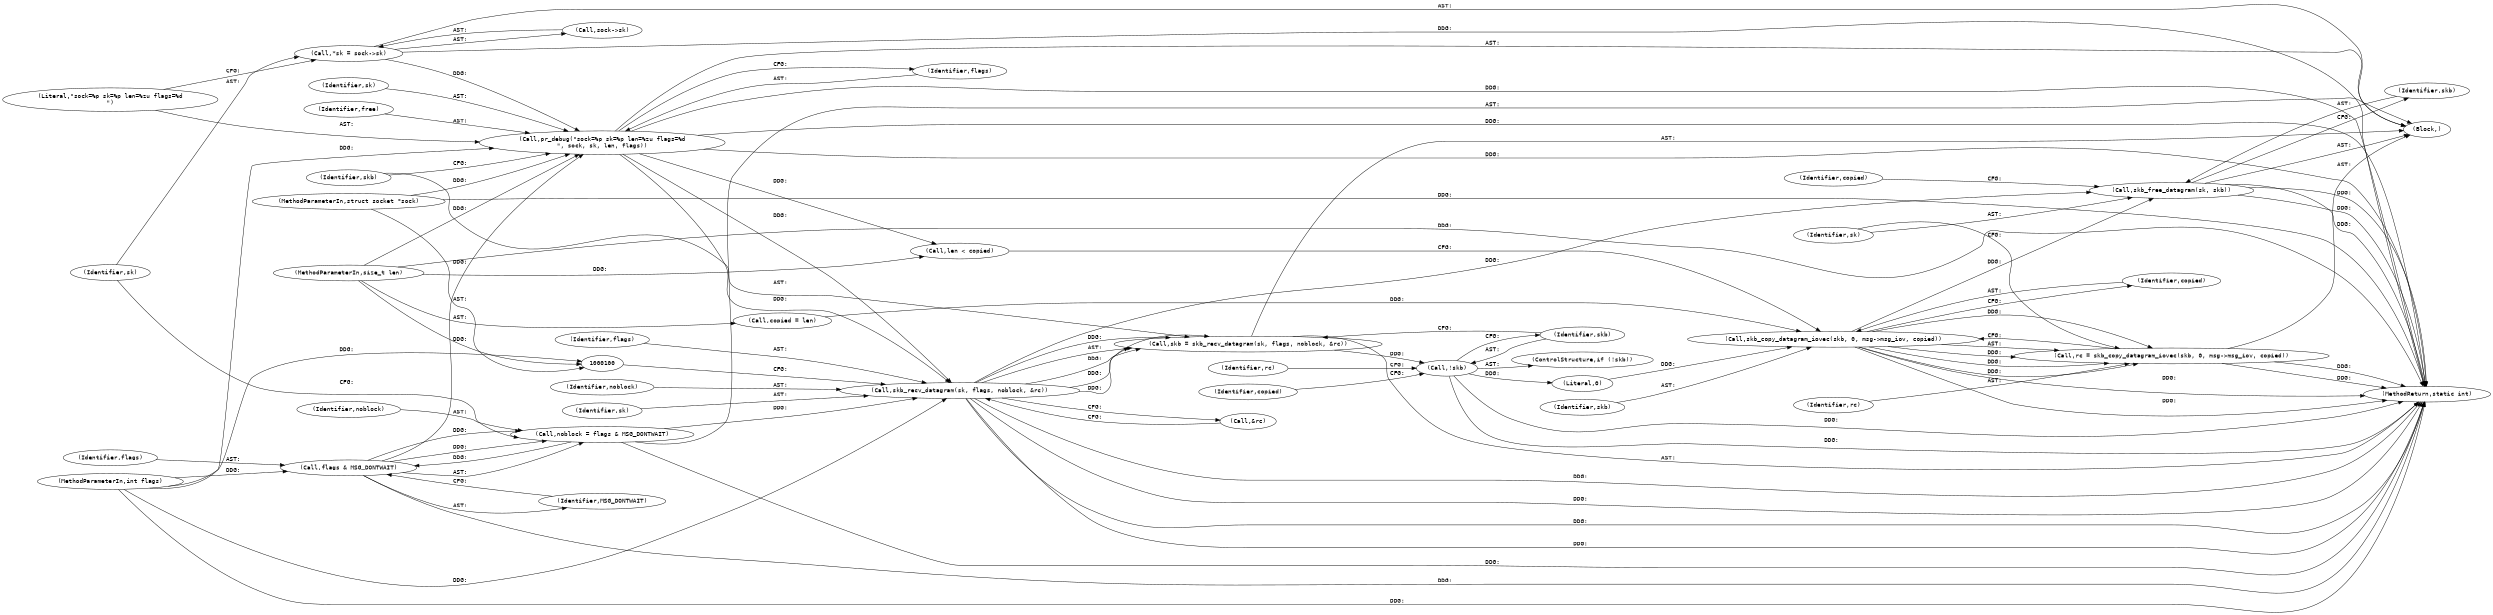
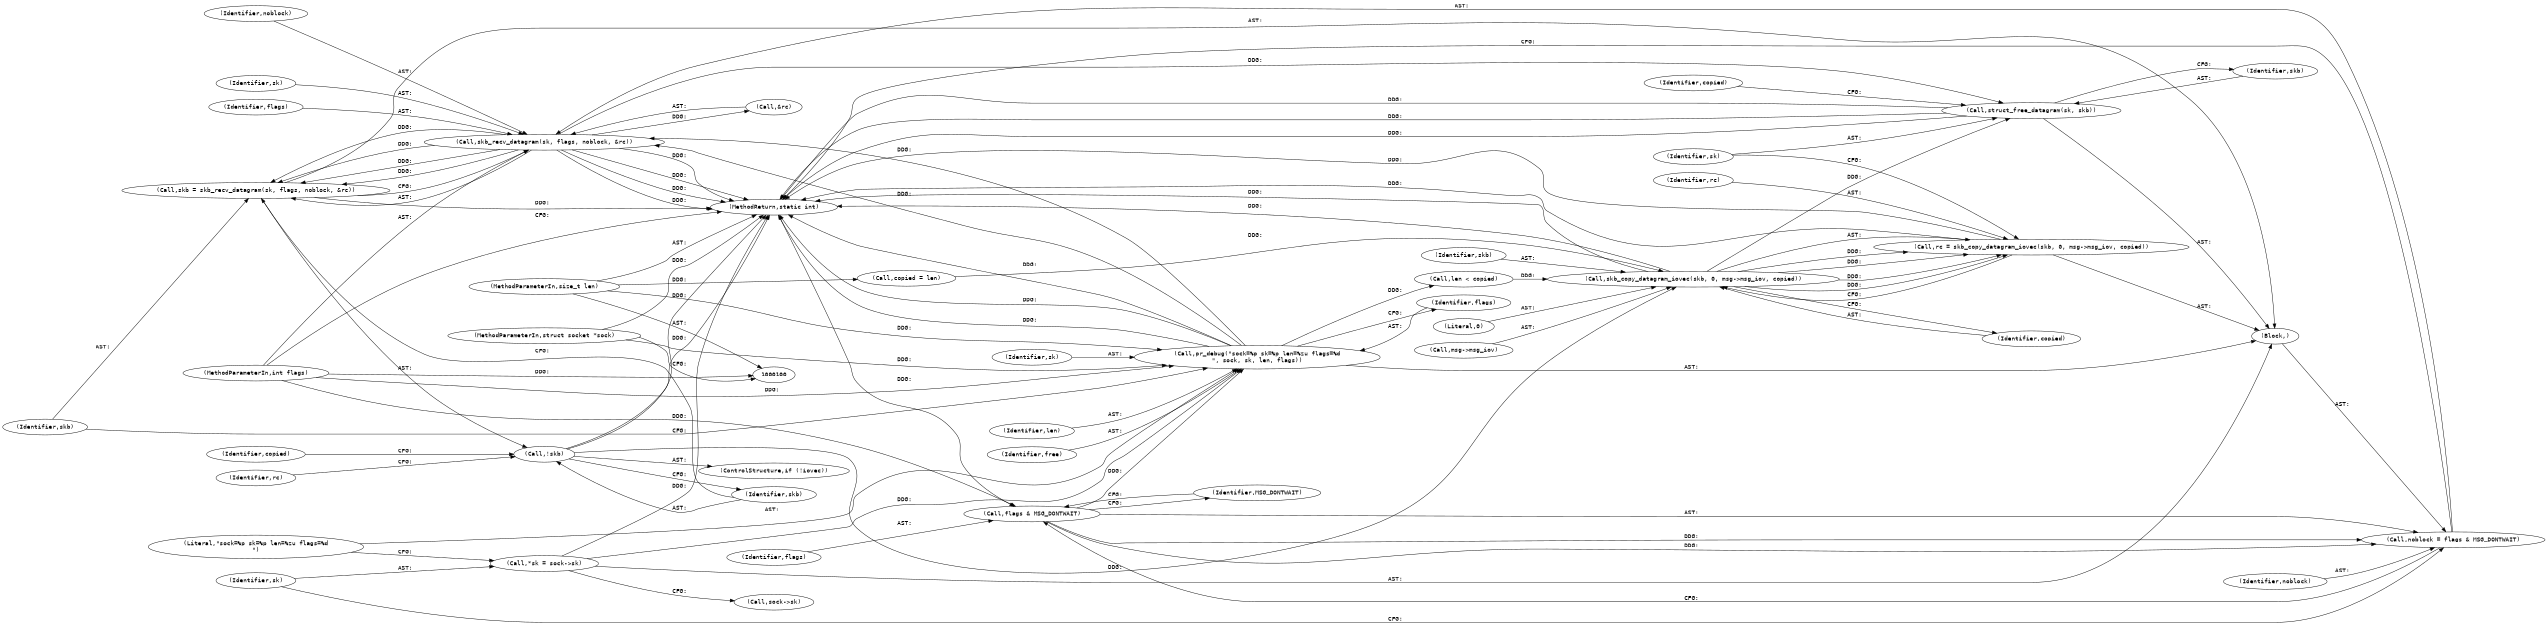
edge "(Call,sock->sk)" -> "(Call,*sk = sock->sk)": removed, label "AST:"
edge "(Call,*sk = sock->sk)" -> "(Call,sock->sk)": label "AST: " -> "CFG: "
edge "(Call,noblock = flags & MSG_DONTWAIT)" -> "(Block,)": reversed
node "(Call,skb_free_datagram(sk, skb))": label "(Call,skb_free_datagram(sk, skb))" -> "(Call,struct_free_datagram(sk, skb))"
edge "(MethodParameterIn,size_t len)" -> "(MethodReturn,static int)": label "DDG: " -> "AST: "
edge "(Call,len < copied)" -> "(Call,skb_copy_datagram_iovec(skb, 0, msg->msg_iov, copied))": label "CFG: " -> "DDG: "
edge "(MethodParameterIn,size_t len)" -> "(Call,len < copied)": removed, label "DDG:"
edge "(MethodParameterIn,struct socket *sock)" -> "1000100": label "AST: " -> "CFG: "
edge "(MethodParameterIn,size_t len)" -> "(Call,copied = len)": label "AST: " -> "DDG: "
edge "(MethodParameterIn,size_t len)" -> "1000100": label "DDG: " -> "AST: "
node "(Call,msg->msg_iov)": added
edge "(Call,skb = skb_recv_datagram(sk, flags, noblock, &rc))" -> "(Call,!skb)": label "DDG: " -> "AST: "
node "(ControlStructure,if (!skb))": label "(ControlStructure,if (!skb))" -> "(ControlStructure,if (!iovec))"
edge "(Literal,0)" -> "(Call,skb_copy_datagram_iovec(skb, 0, msg->msg_iov, copied))": label "DDG: " -> "AST: "
edge "1000100" -> "(Call,skb_recv_datagram(sk, flags, noblock, &rc))": now "(Call,skb = skb_recv_datagram(sk, flags, noblock, &rc))" -> "(Call,skb_recv_datagram(sk, flags, noblock, &rc))"
edge "(Call,!skb)" -> "(Literal,0)": now "(Call,!skb)" -> "(Call,skb_copy_datagram_iovec(skb, 0, msg->msg_iov, copied))"
edge "(Call,skb_recv_datagram(sk, flags, noblock, &rc))" -> "(Call,&rc)": label "CFG: " -> "DDG: "
edge "(Call,noblock = flags & MSG_DONTWAIT)" -> "(Call,skb_recv_datagram(sk, flags, noblock, &rc))": label "DDG: " -> "AST: "
edge "(Call,&rc)" -> "(Call,skb_recv_datagram(sk, flags, noblock, &rc))": label "CFG: " -> "AST: "
node "(Identifier,len)": added
edge "(Call,noblock = flags & MSG_DONTWAIT)" -> "(Call,flags & MSG_DONTWAIT)": label "DDG: " -> "CFG: "
edge "(Call,skb = skb_recv_datagram(sk, flags, noblock, &rc))" -> "(MethodReturn,static int)": label "AST: " -> "DDG: "
edge "(Call,flags & MSG_DONTWAIT)" -> "(Identifier,MSG_DONTWAIT)": label "AST: " -> "CFG: "
edge "(Call,noblock = flags & MSG_DONTWAIT)" -> "(MethodReturn,static int)": label "DDG: " -> "CFG: "
edge "(MethodParameterIn,int flags)" -> "(Call,skb_recv_datagram(sk, flags, noblock, &rc))": label "DDG: " -> "AST: "
edge "(Call,flags & MSG_DONTWAIT)" -> "(MethodReturn,static int)": reversed
edge "(MethodParameterIn,int flags)" -> "(MethodReturn,static int)": label "DDG: " -> "CFG: "
